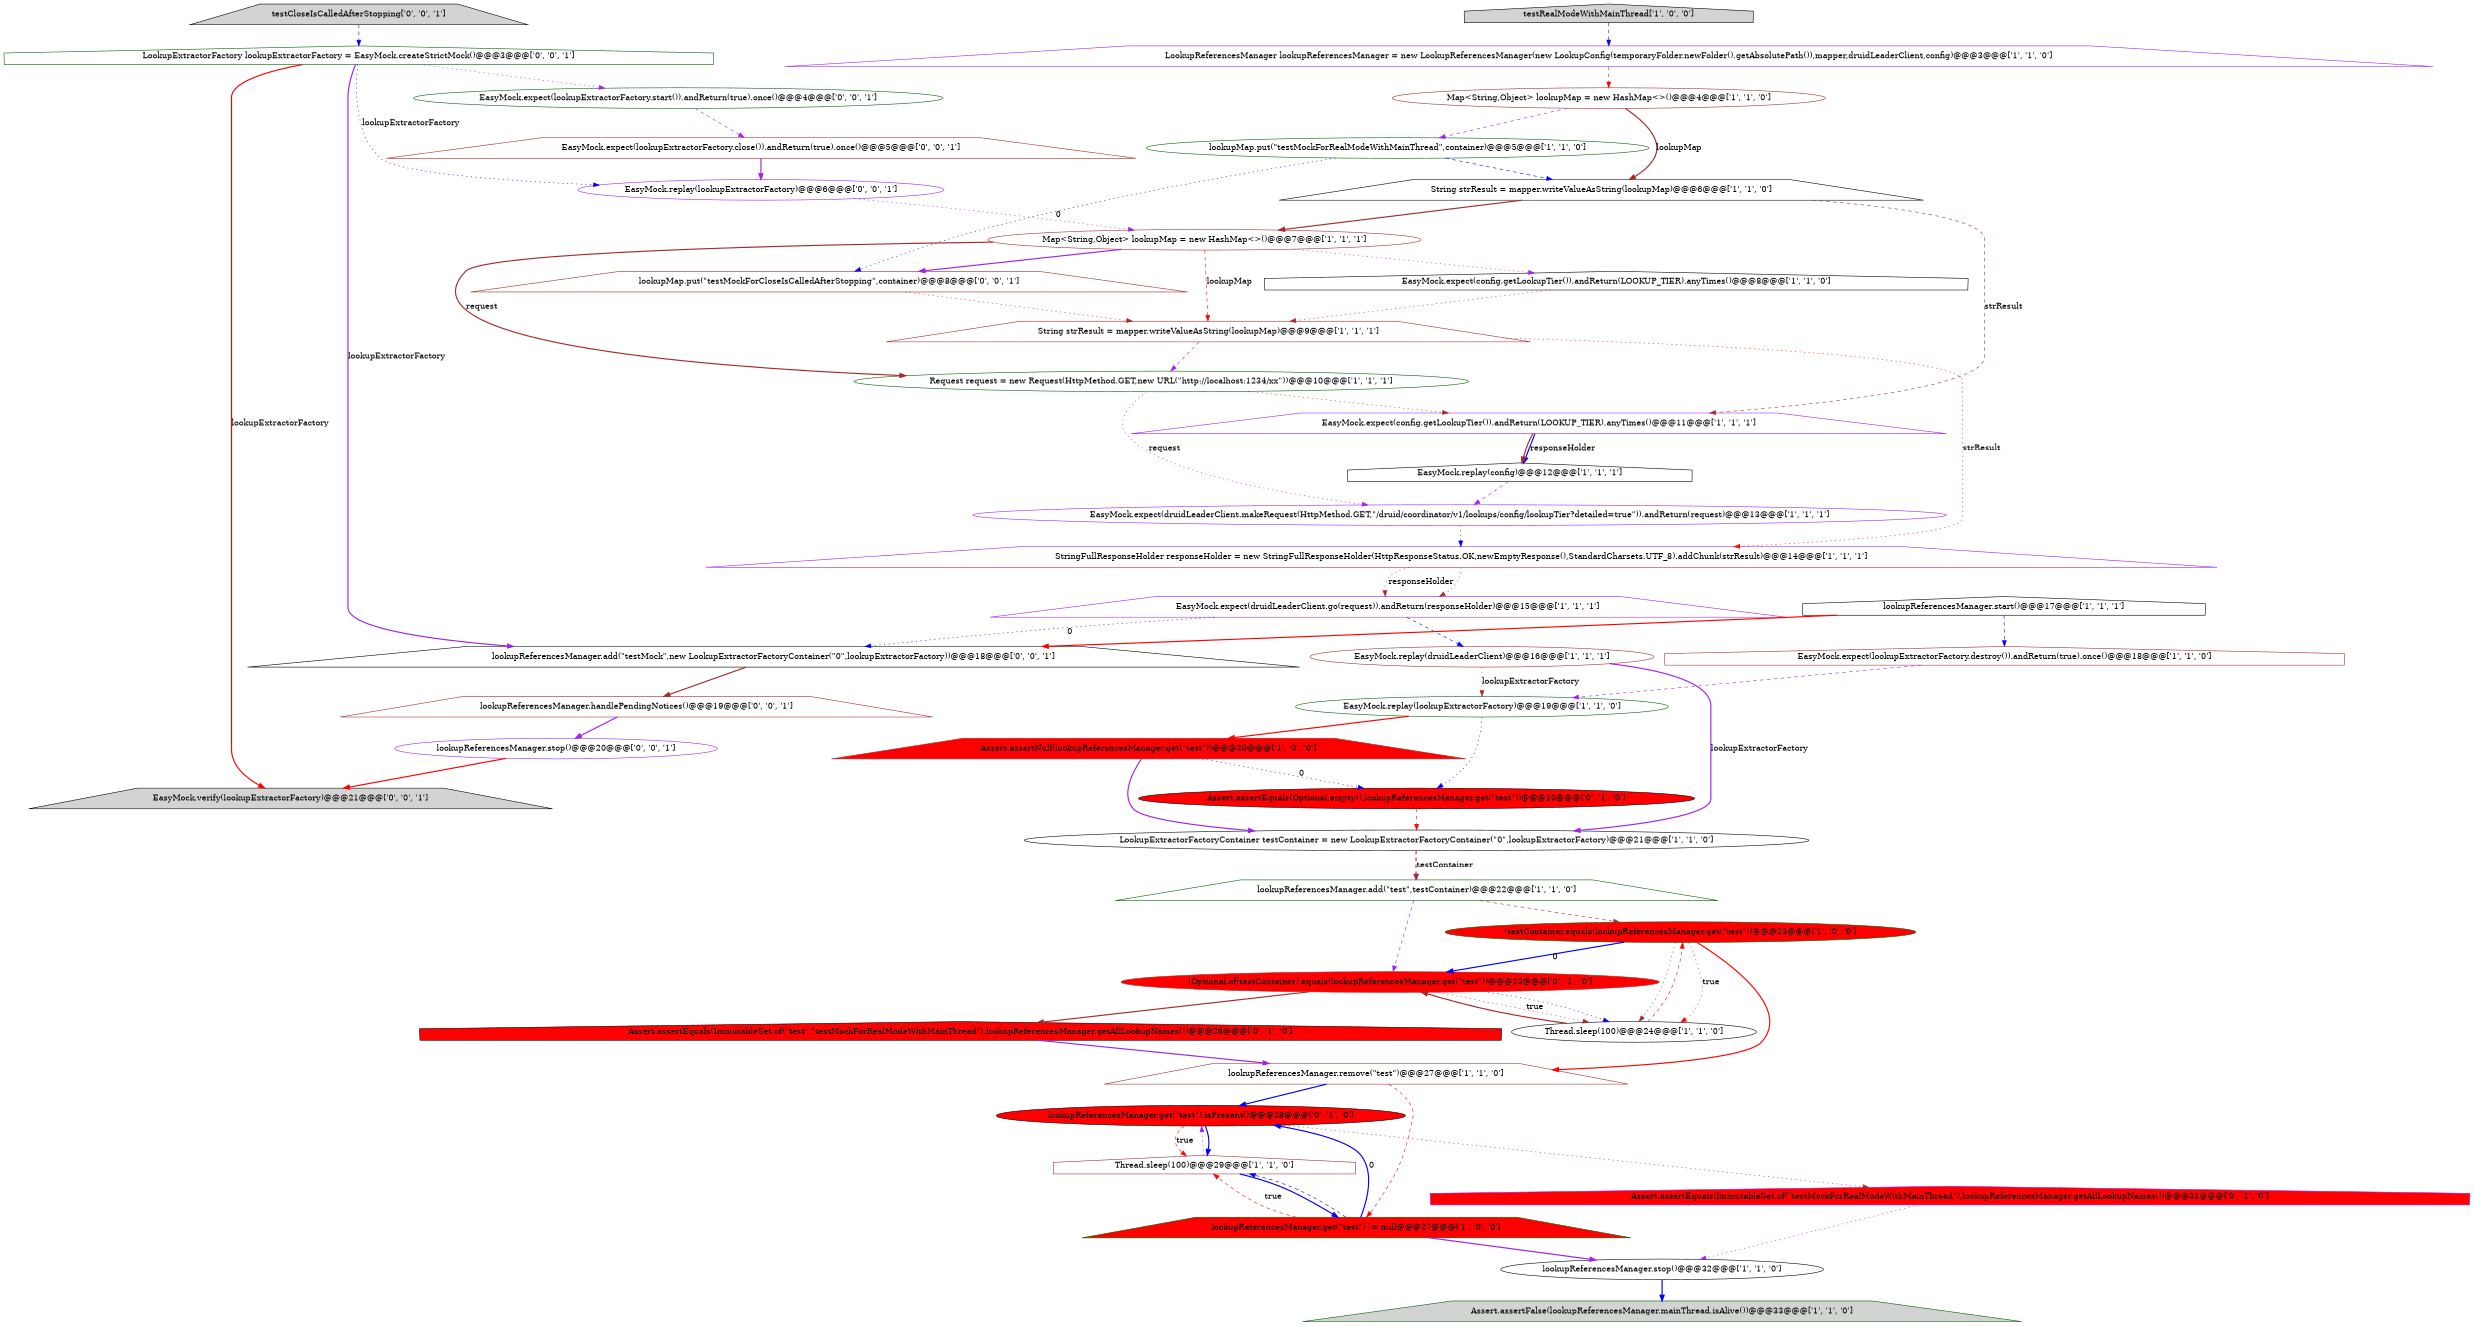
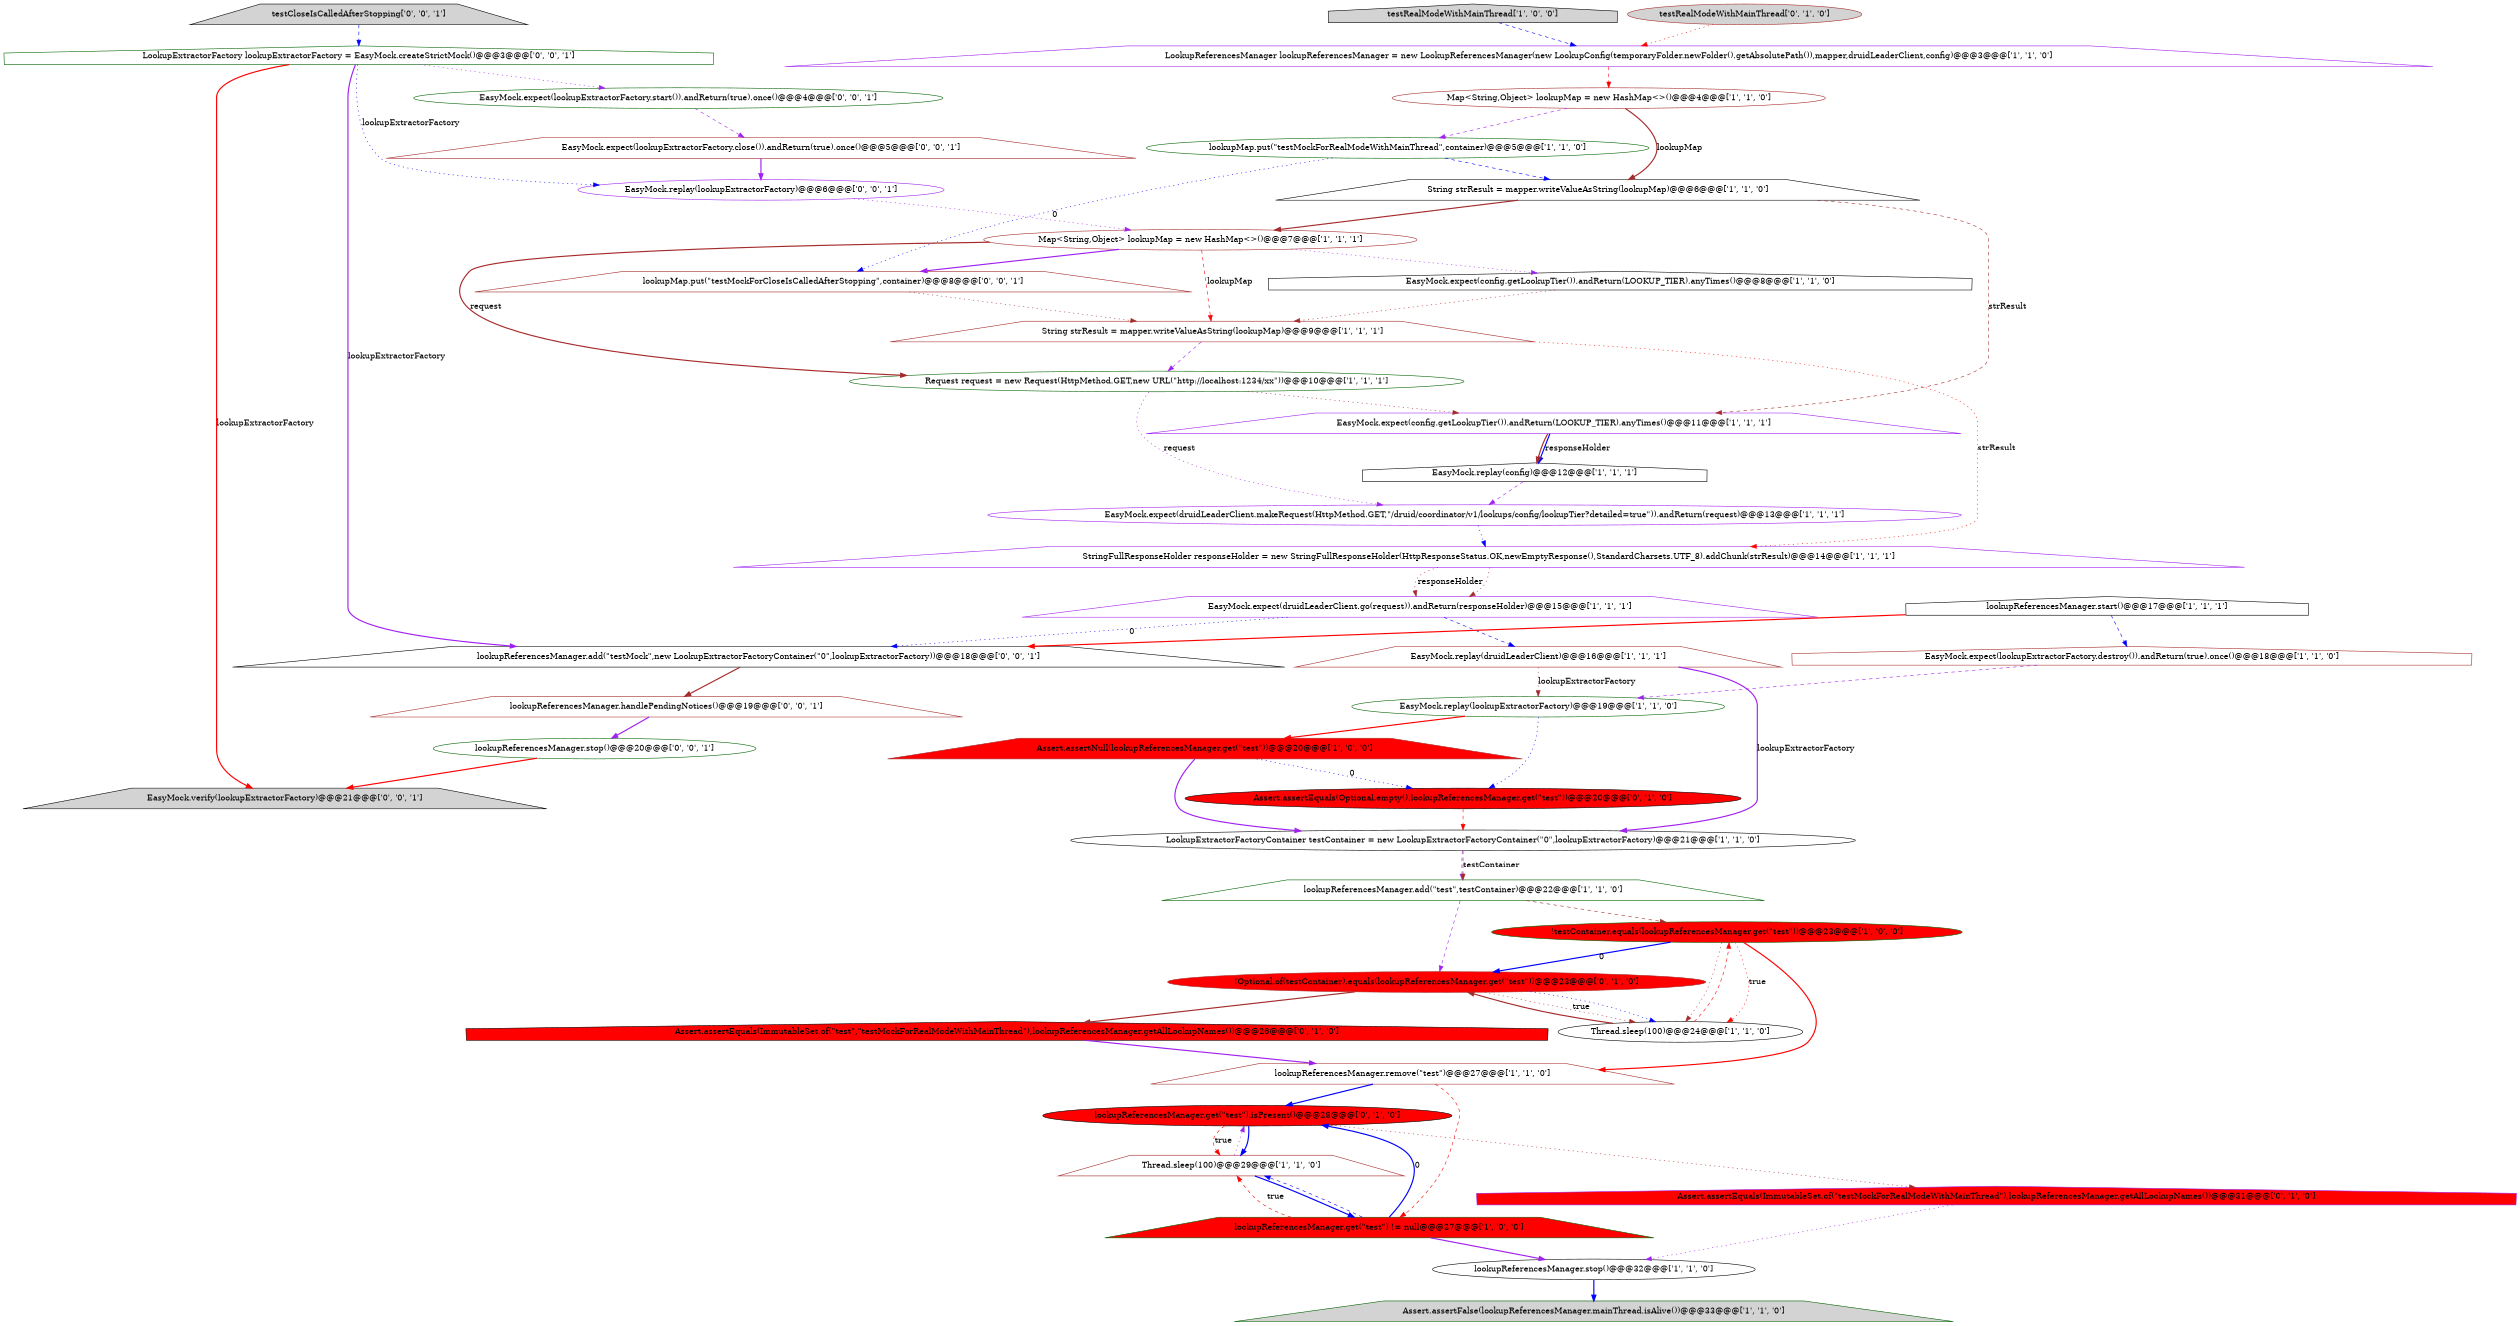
node "testRealModeWithMainThread['0', '1', '0']": added
node "EasyMock.replay(druidLeaderClient)@@@16@@@['1', '1', '1']": shape ellipse -> trapezium
node "lookupReferencesManager.stop()@@@20@@@['0', '0', '1']": color purple -> darkgreen
node "Thread.sleep(100)@@@29@@@['1', '1', '0']": shape house -> trapezium
